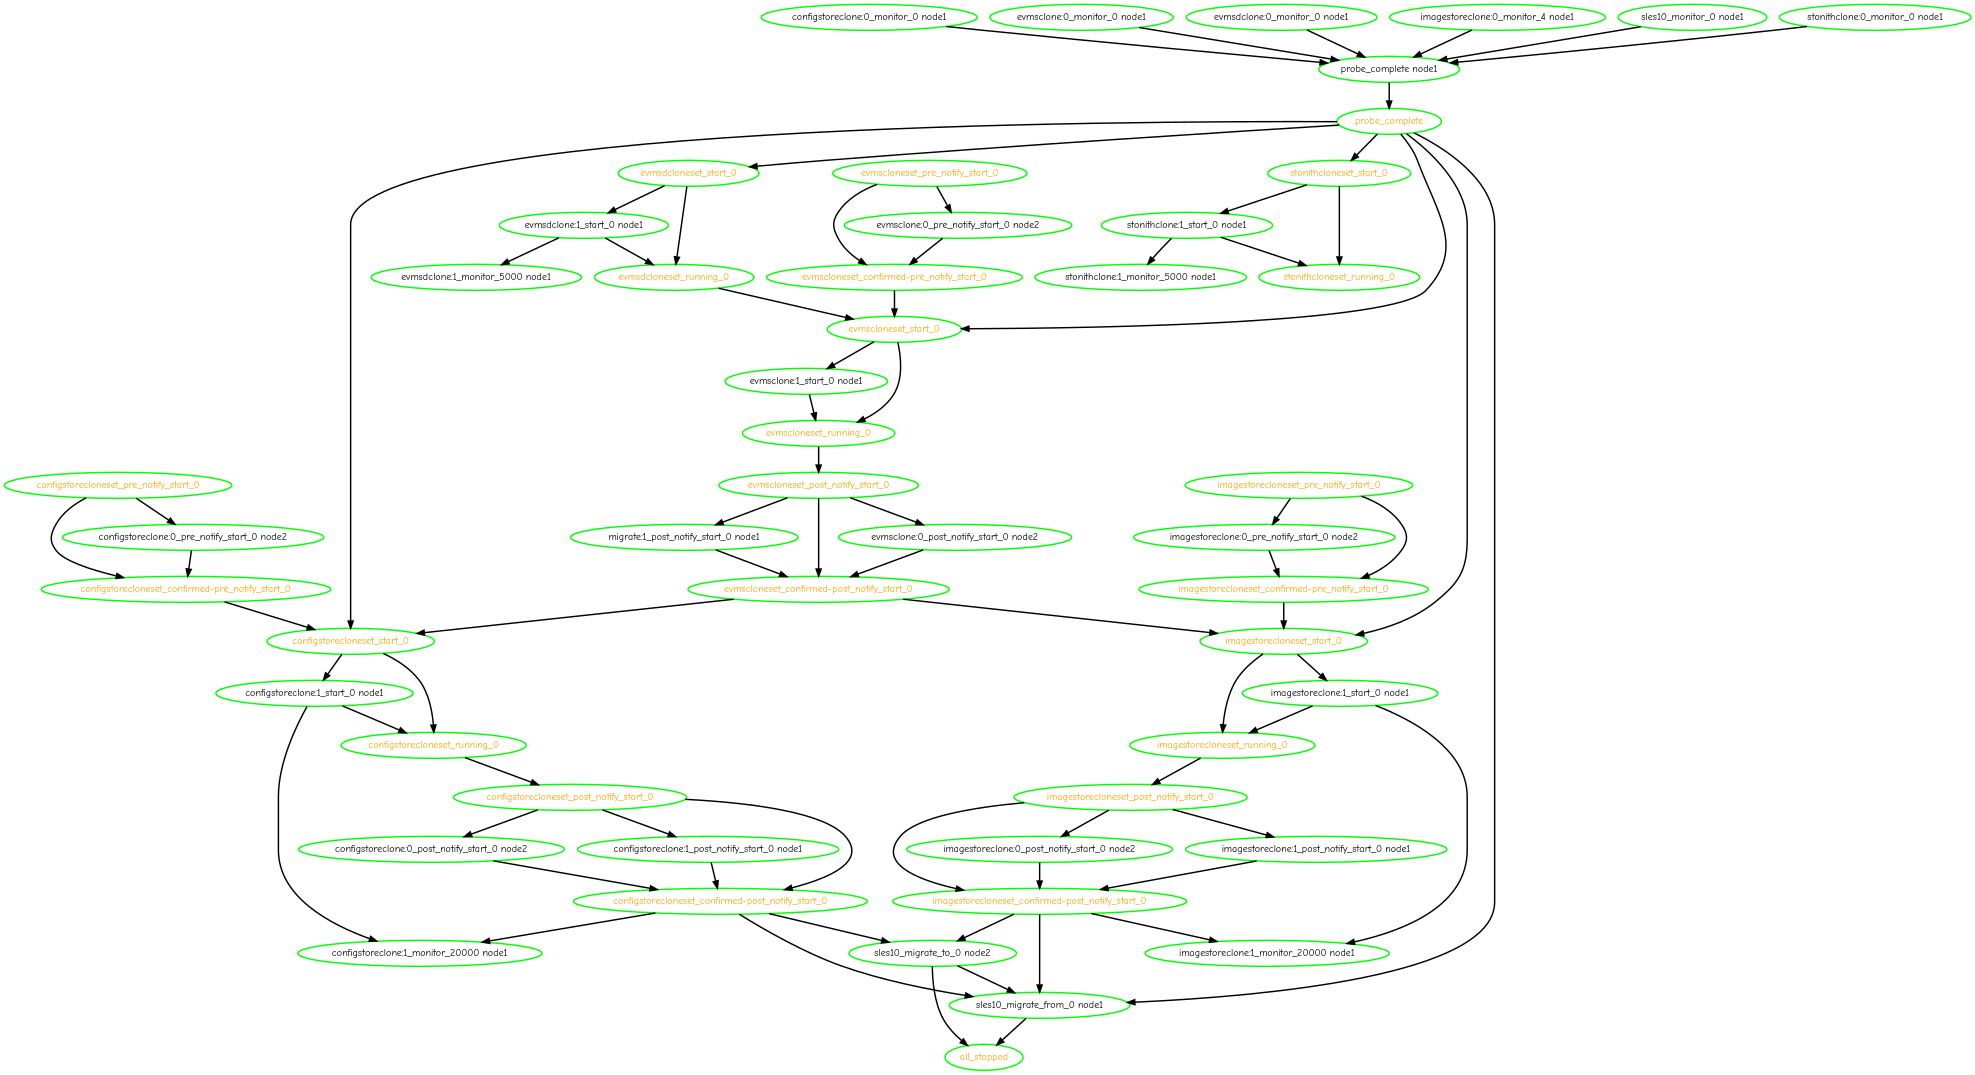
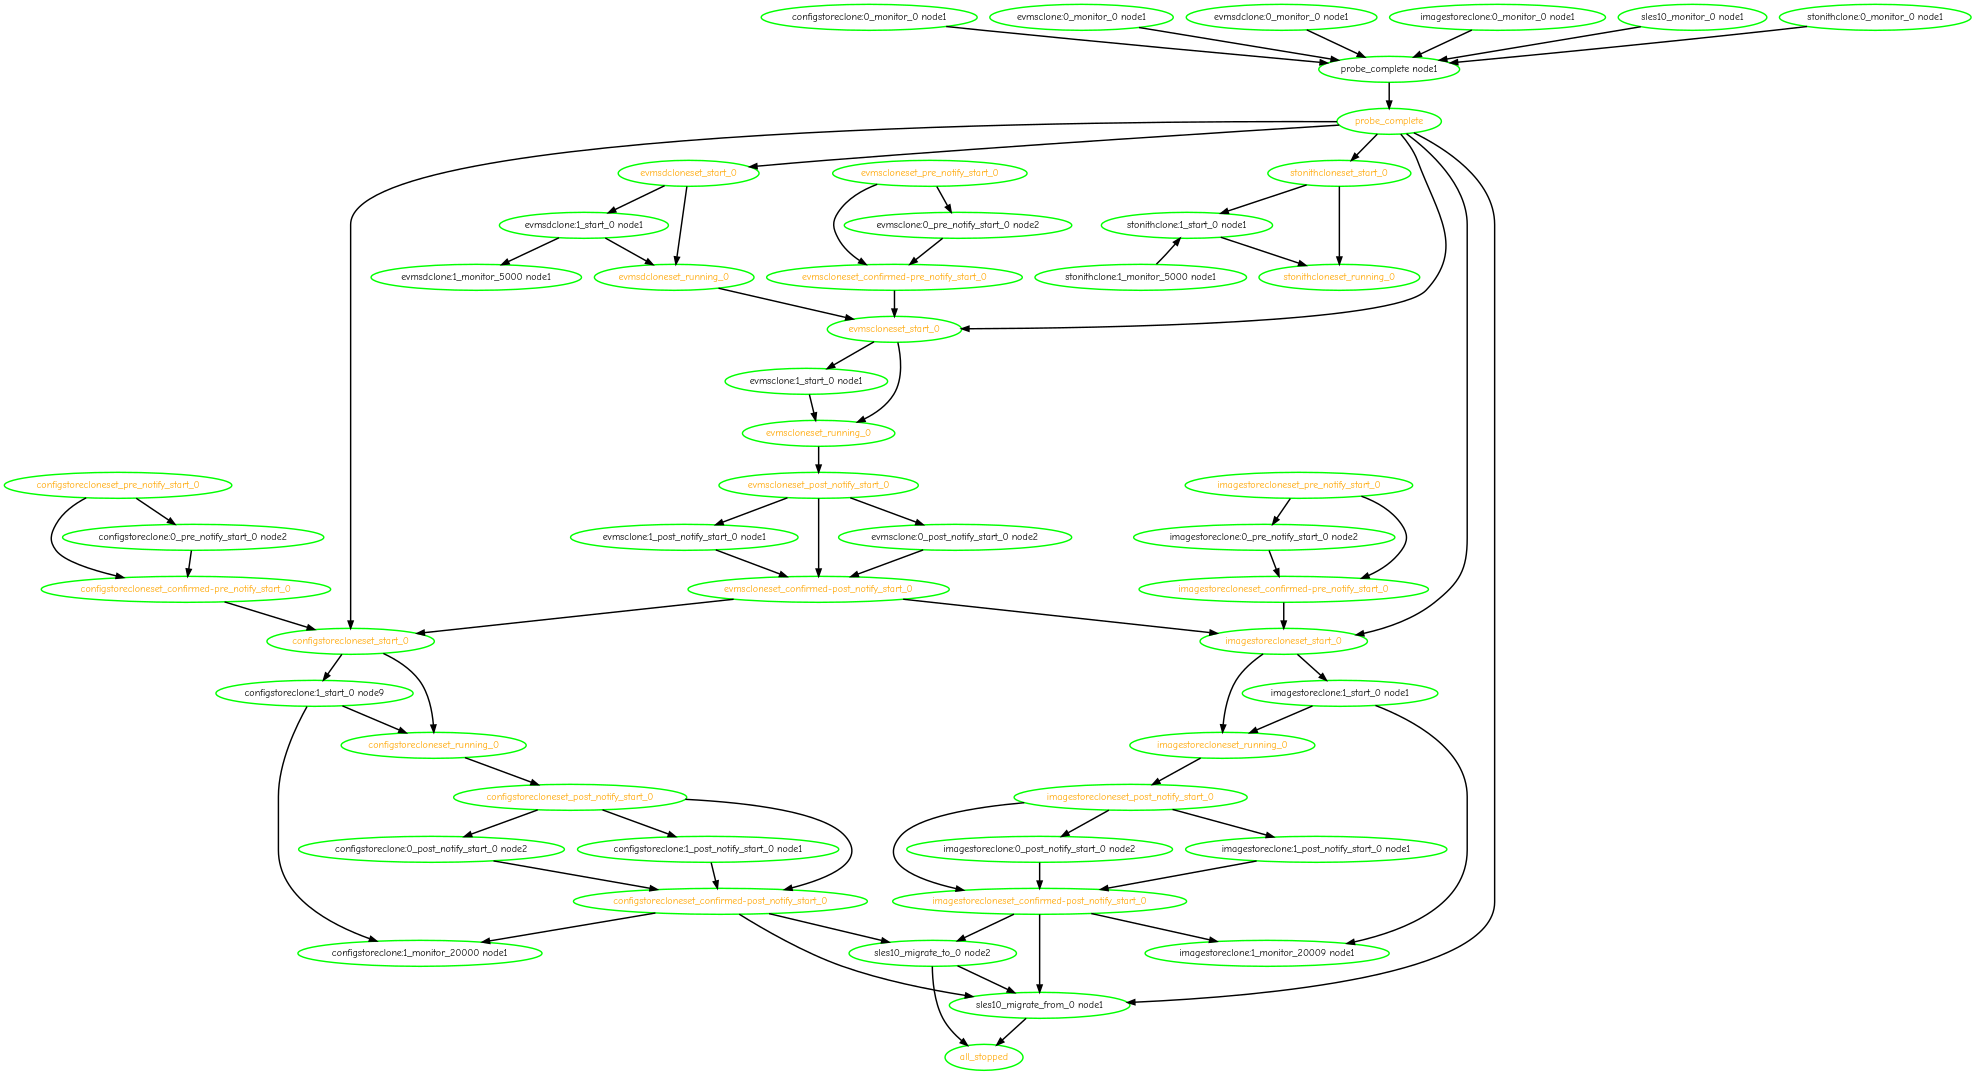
node "imagestoreclone:0_monitor_4 node1": label "imagestoreclone:0_monitor_4 node1" -> "imagestoreclone:0_monitor_0 node1"
edge "stonithclone:1_start_0 node1" -> "stonithclone:1_monitor_5000 node1": reversed
node "migrate:1_post_notify_start_0 node1": label "migrate:1_post_notify_start_0 node1" -> "evmsclone:1_post_notify_start_0 node1"
node "configstoreclone:1_start_0 node1": label "configstoreclone:1_start_0 node1" -> "configstoreclone:1_start_0 node9"
node "imagestoreclone:1_monitor_20000 node1": label "imagestoreclone:1_monitor_20000 node1" -> "imagestoreclone:1_monitor_20009 node1"
